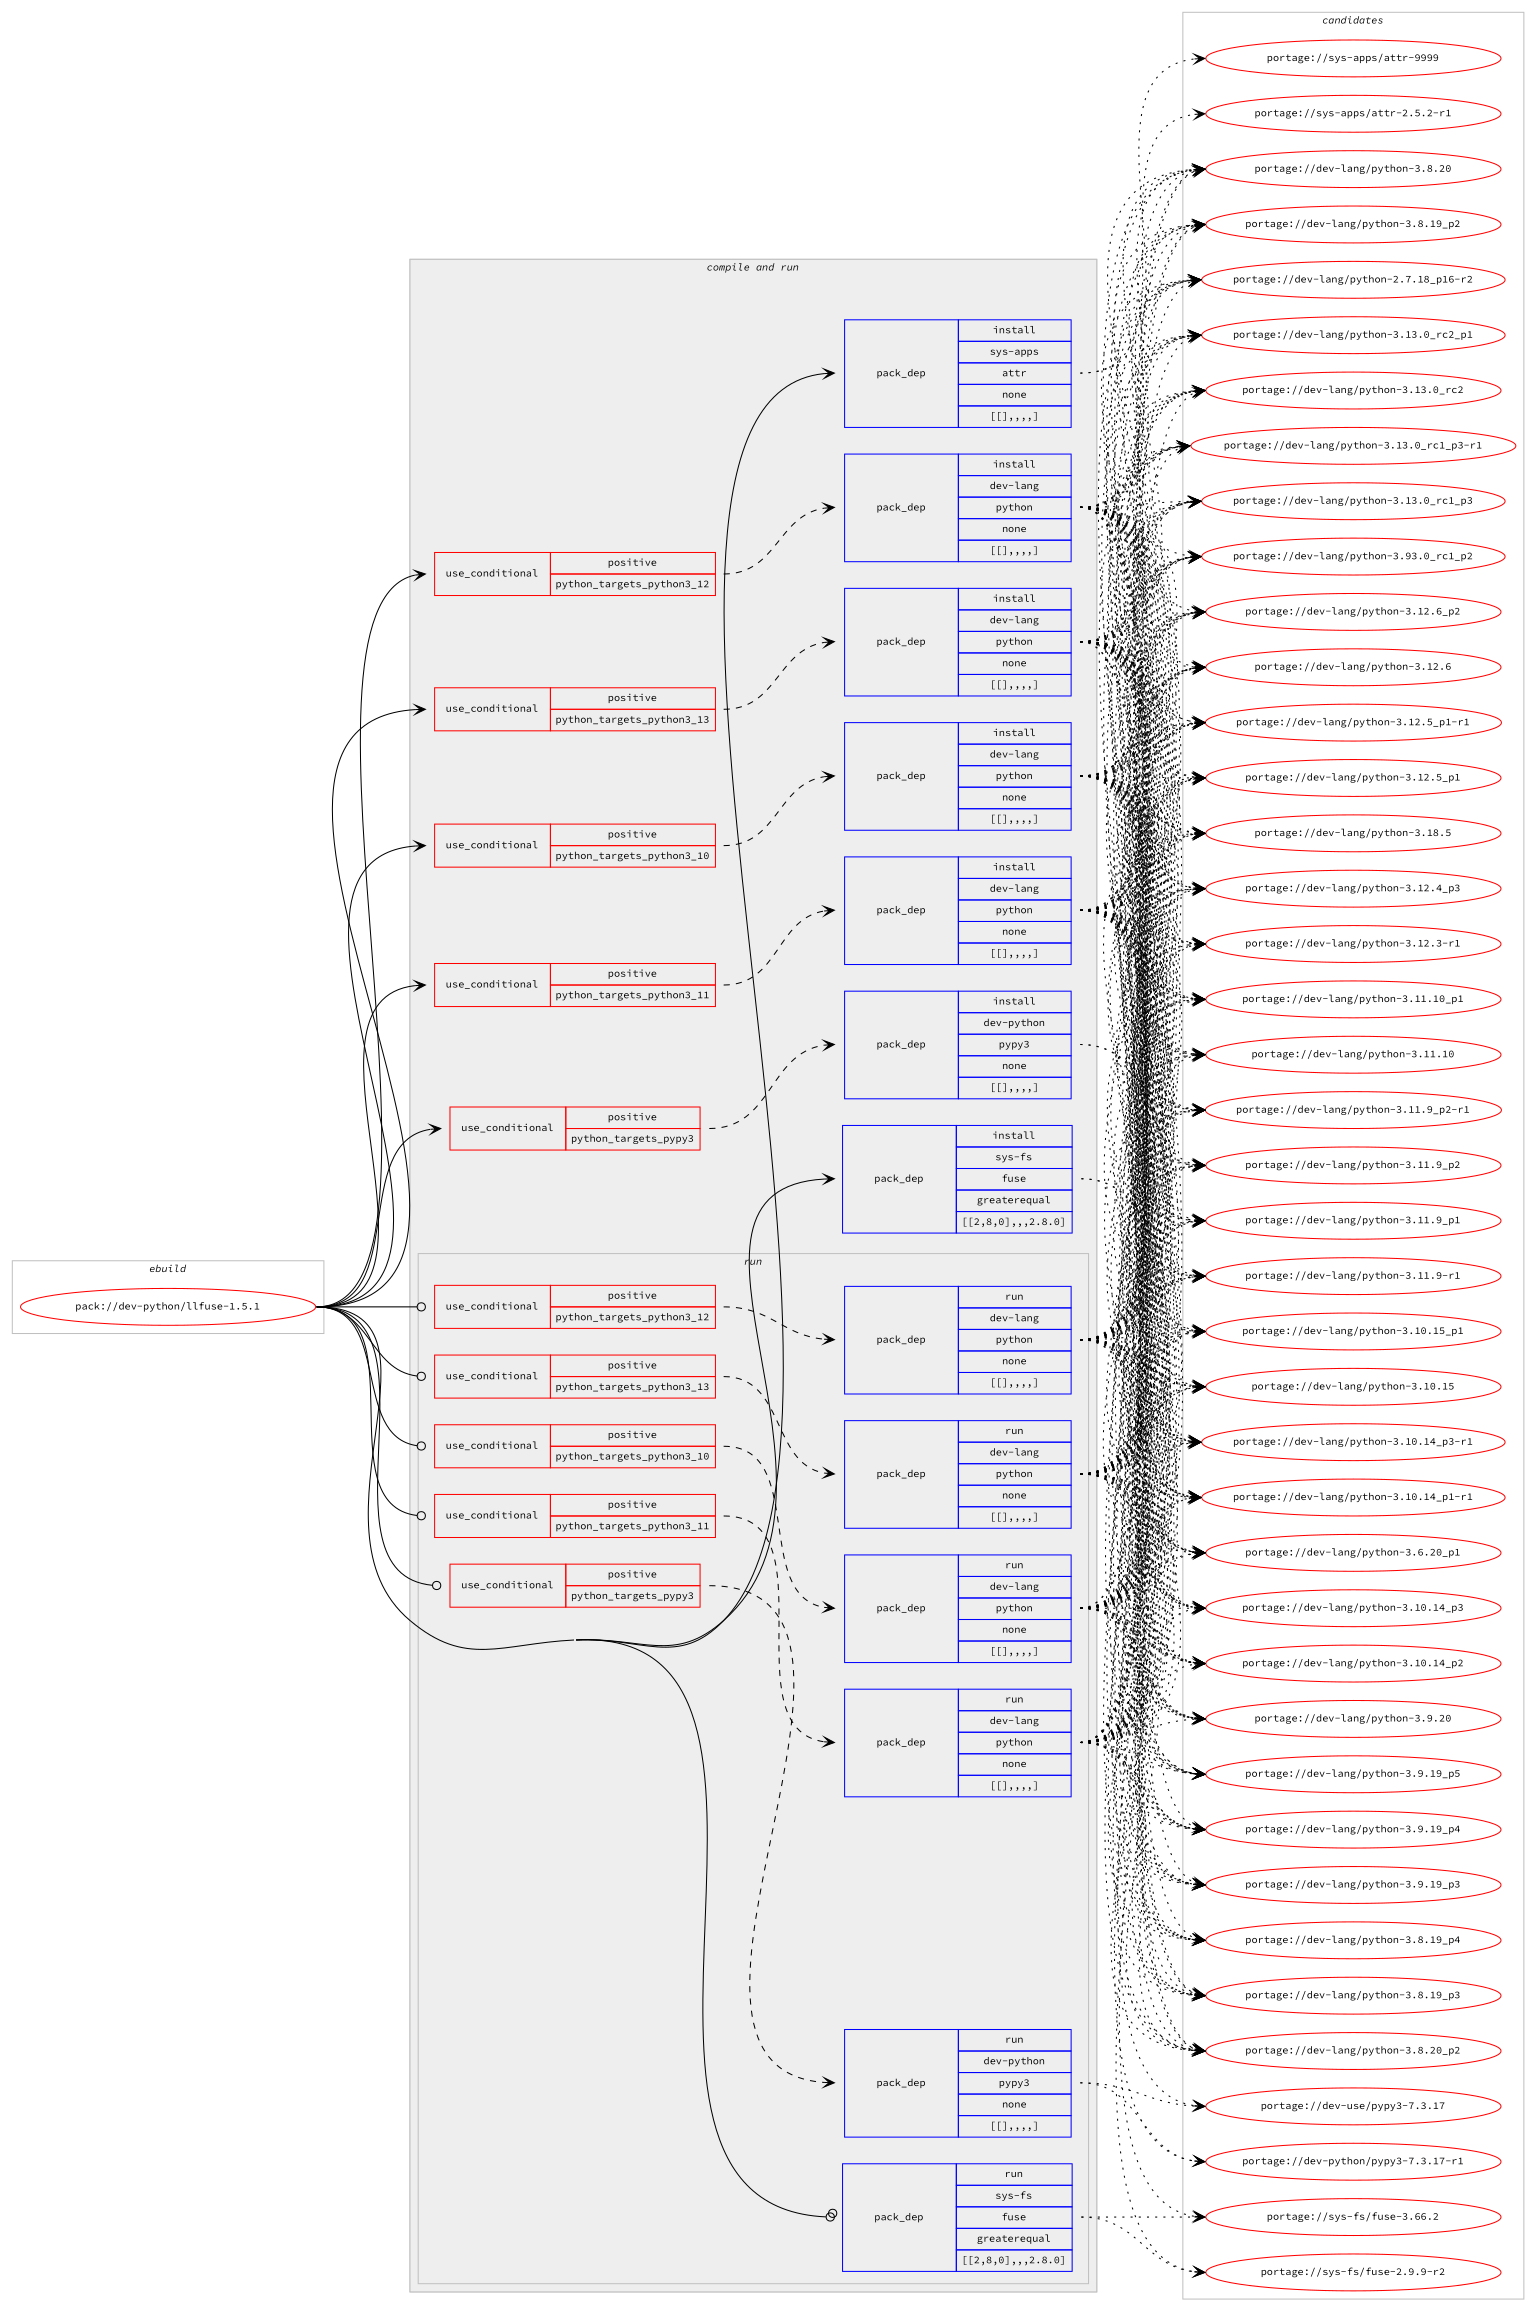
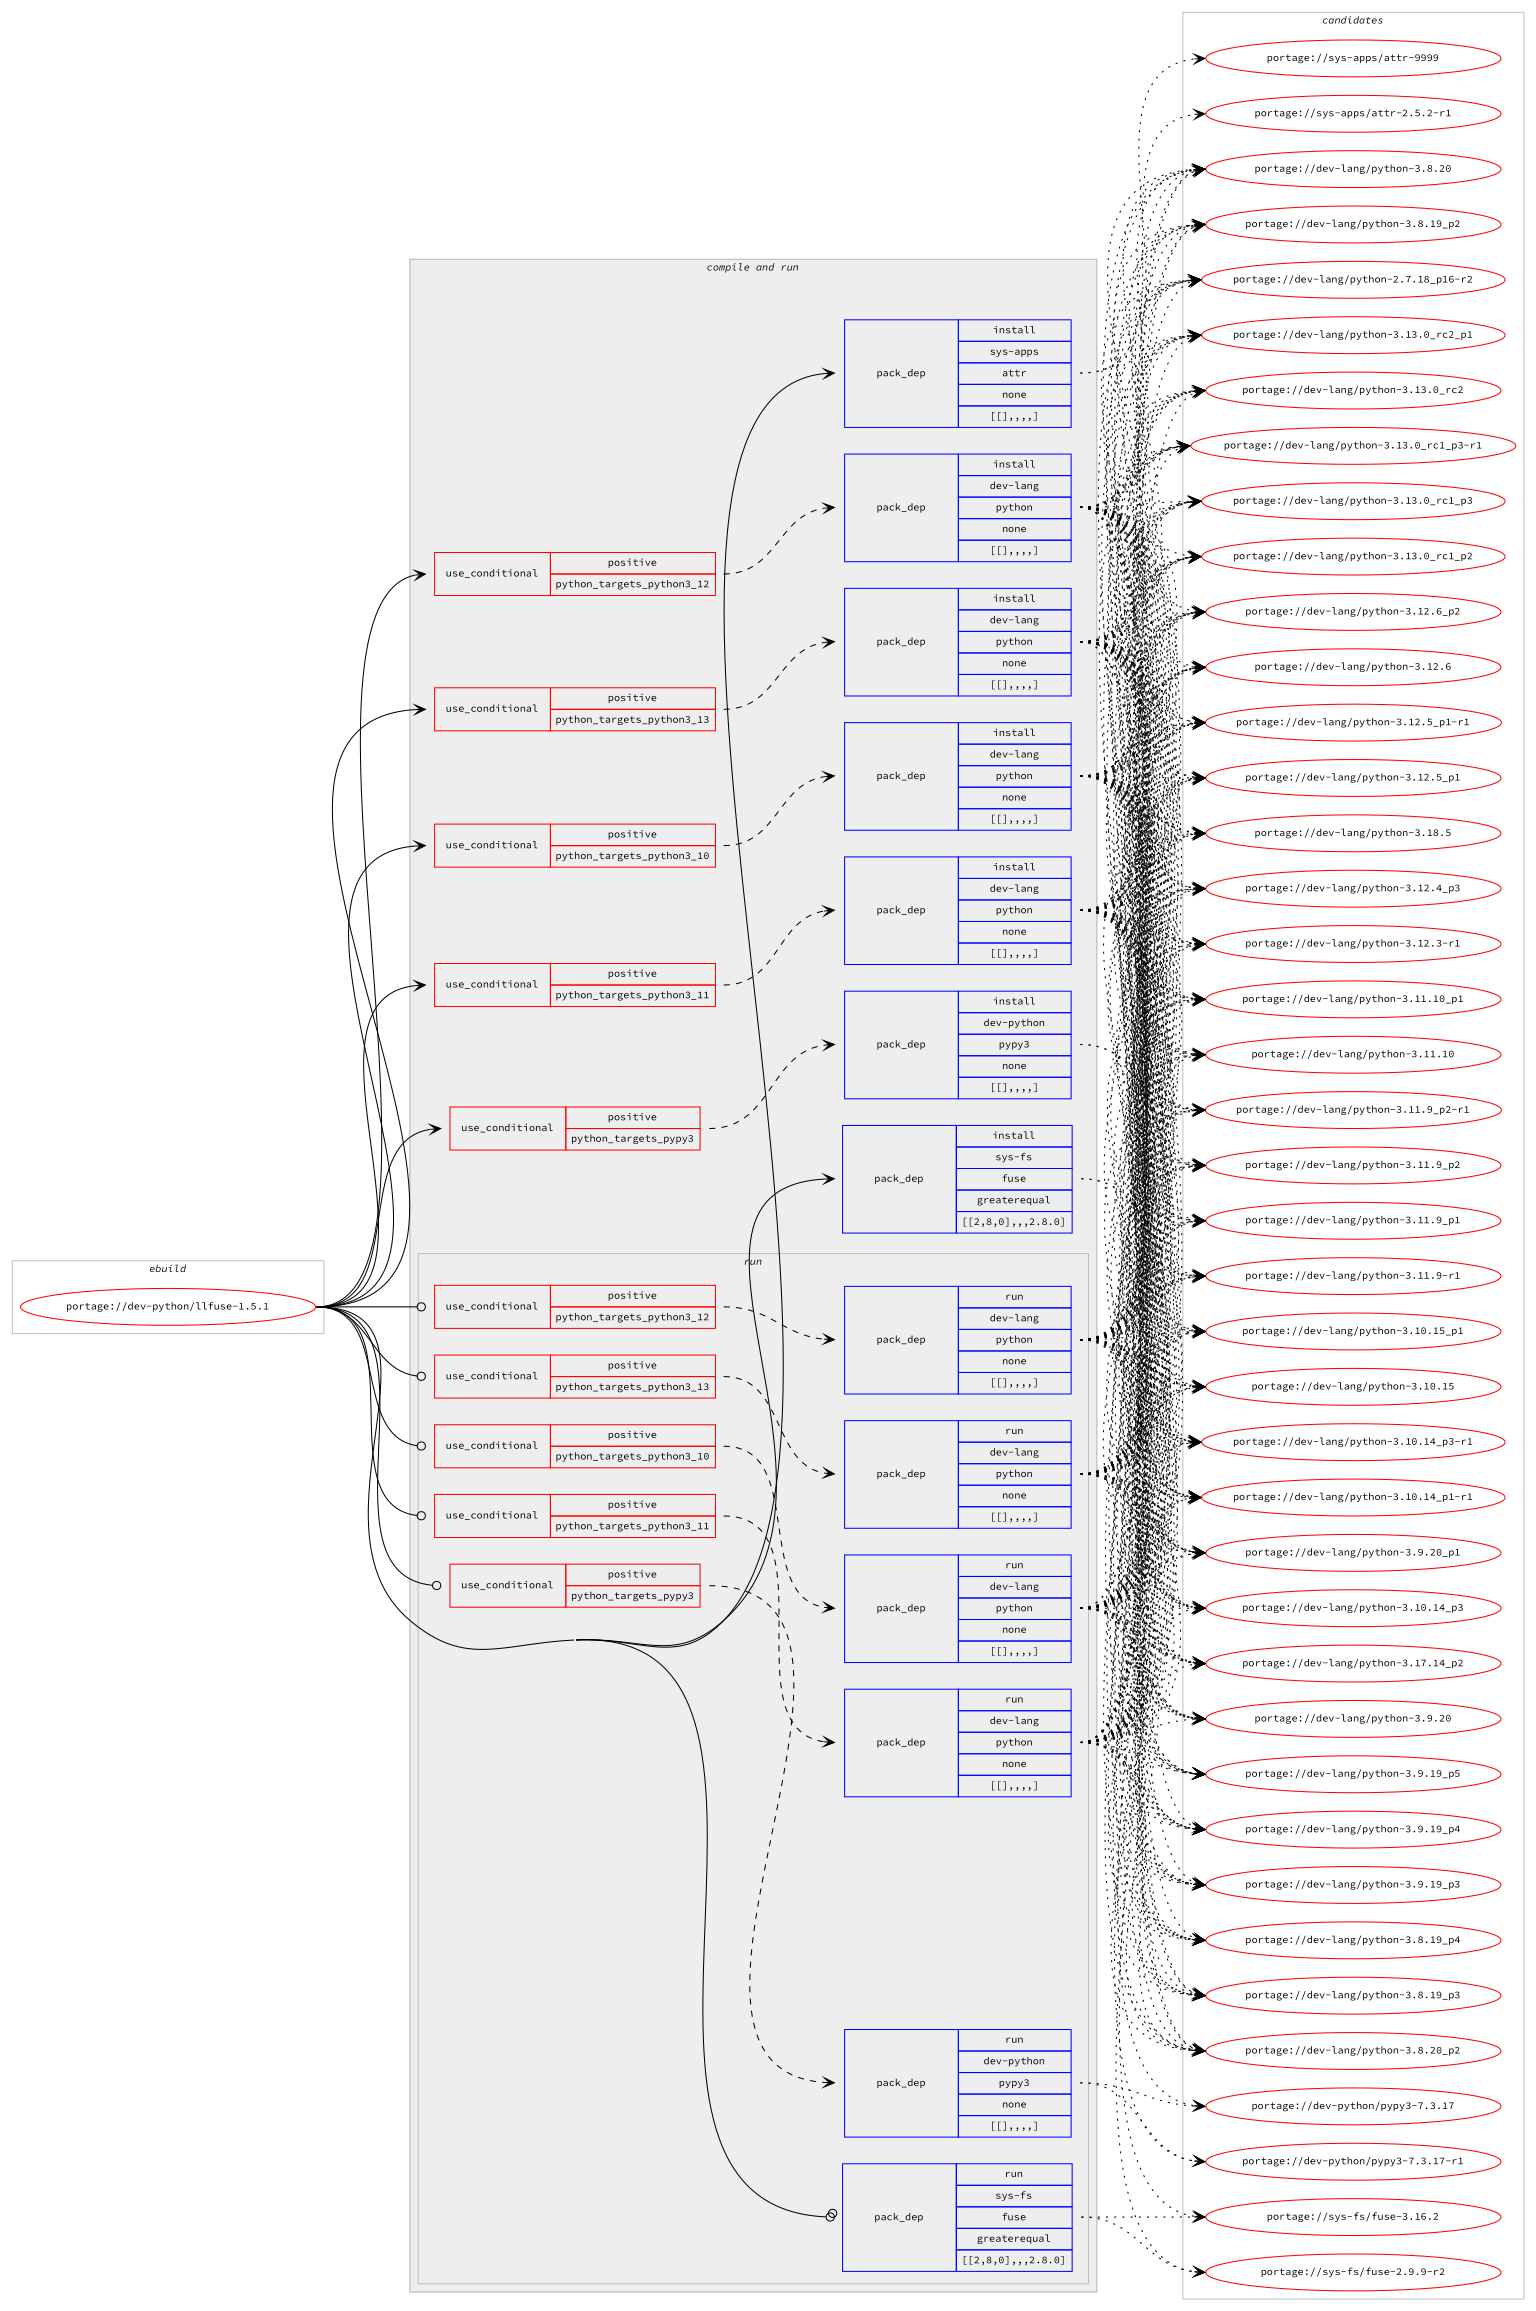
node "portage://dev-lang/python-3.93.0_rc1_p2": label "portage://dev-lang/python-3.93.0_rc1_p2" -> "portage://dev-lang/python-3.13.0_rc1_p2"
node "pack://dev-python/llfuse-1.5.1": label "pack://dev-python/llfuse-1.5.1" -> "portage://dev-python/llfuse-1.5.1"
node "portage://dev-lang/python-3.6.20_p1": label "portage://dev-lang/python-3.6.20_p1" -> "portage://dev-lang/python-3.9.20_p1"
node "portage://dev-lang/python-3.10.14_p2": label "portage://dev-lang/python-3.10.14_p2" -> "portage://dev-lang/python-3.17.14_p2"
node "portage://dev-use/pypy3-7.3.17": label "portage://dev-use/pypy3-7.3.17" -> "portage://dev-python/pypy3-7.3.17"
node "portage://sys-fs/fuse-3.66.2": label "portage://sys-fs/fuse-3.66.2" -> "portage://sys-fs/fuse-3.16.2"
